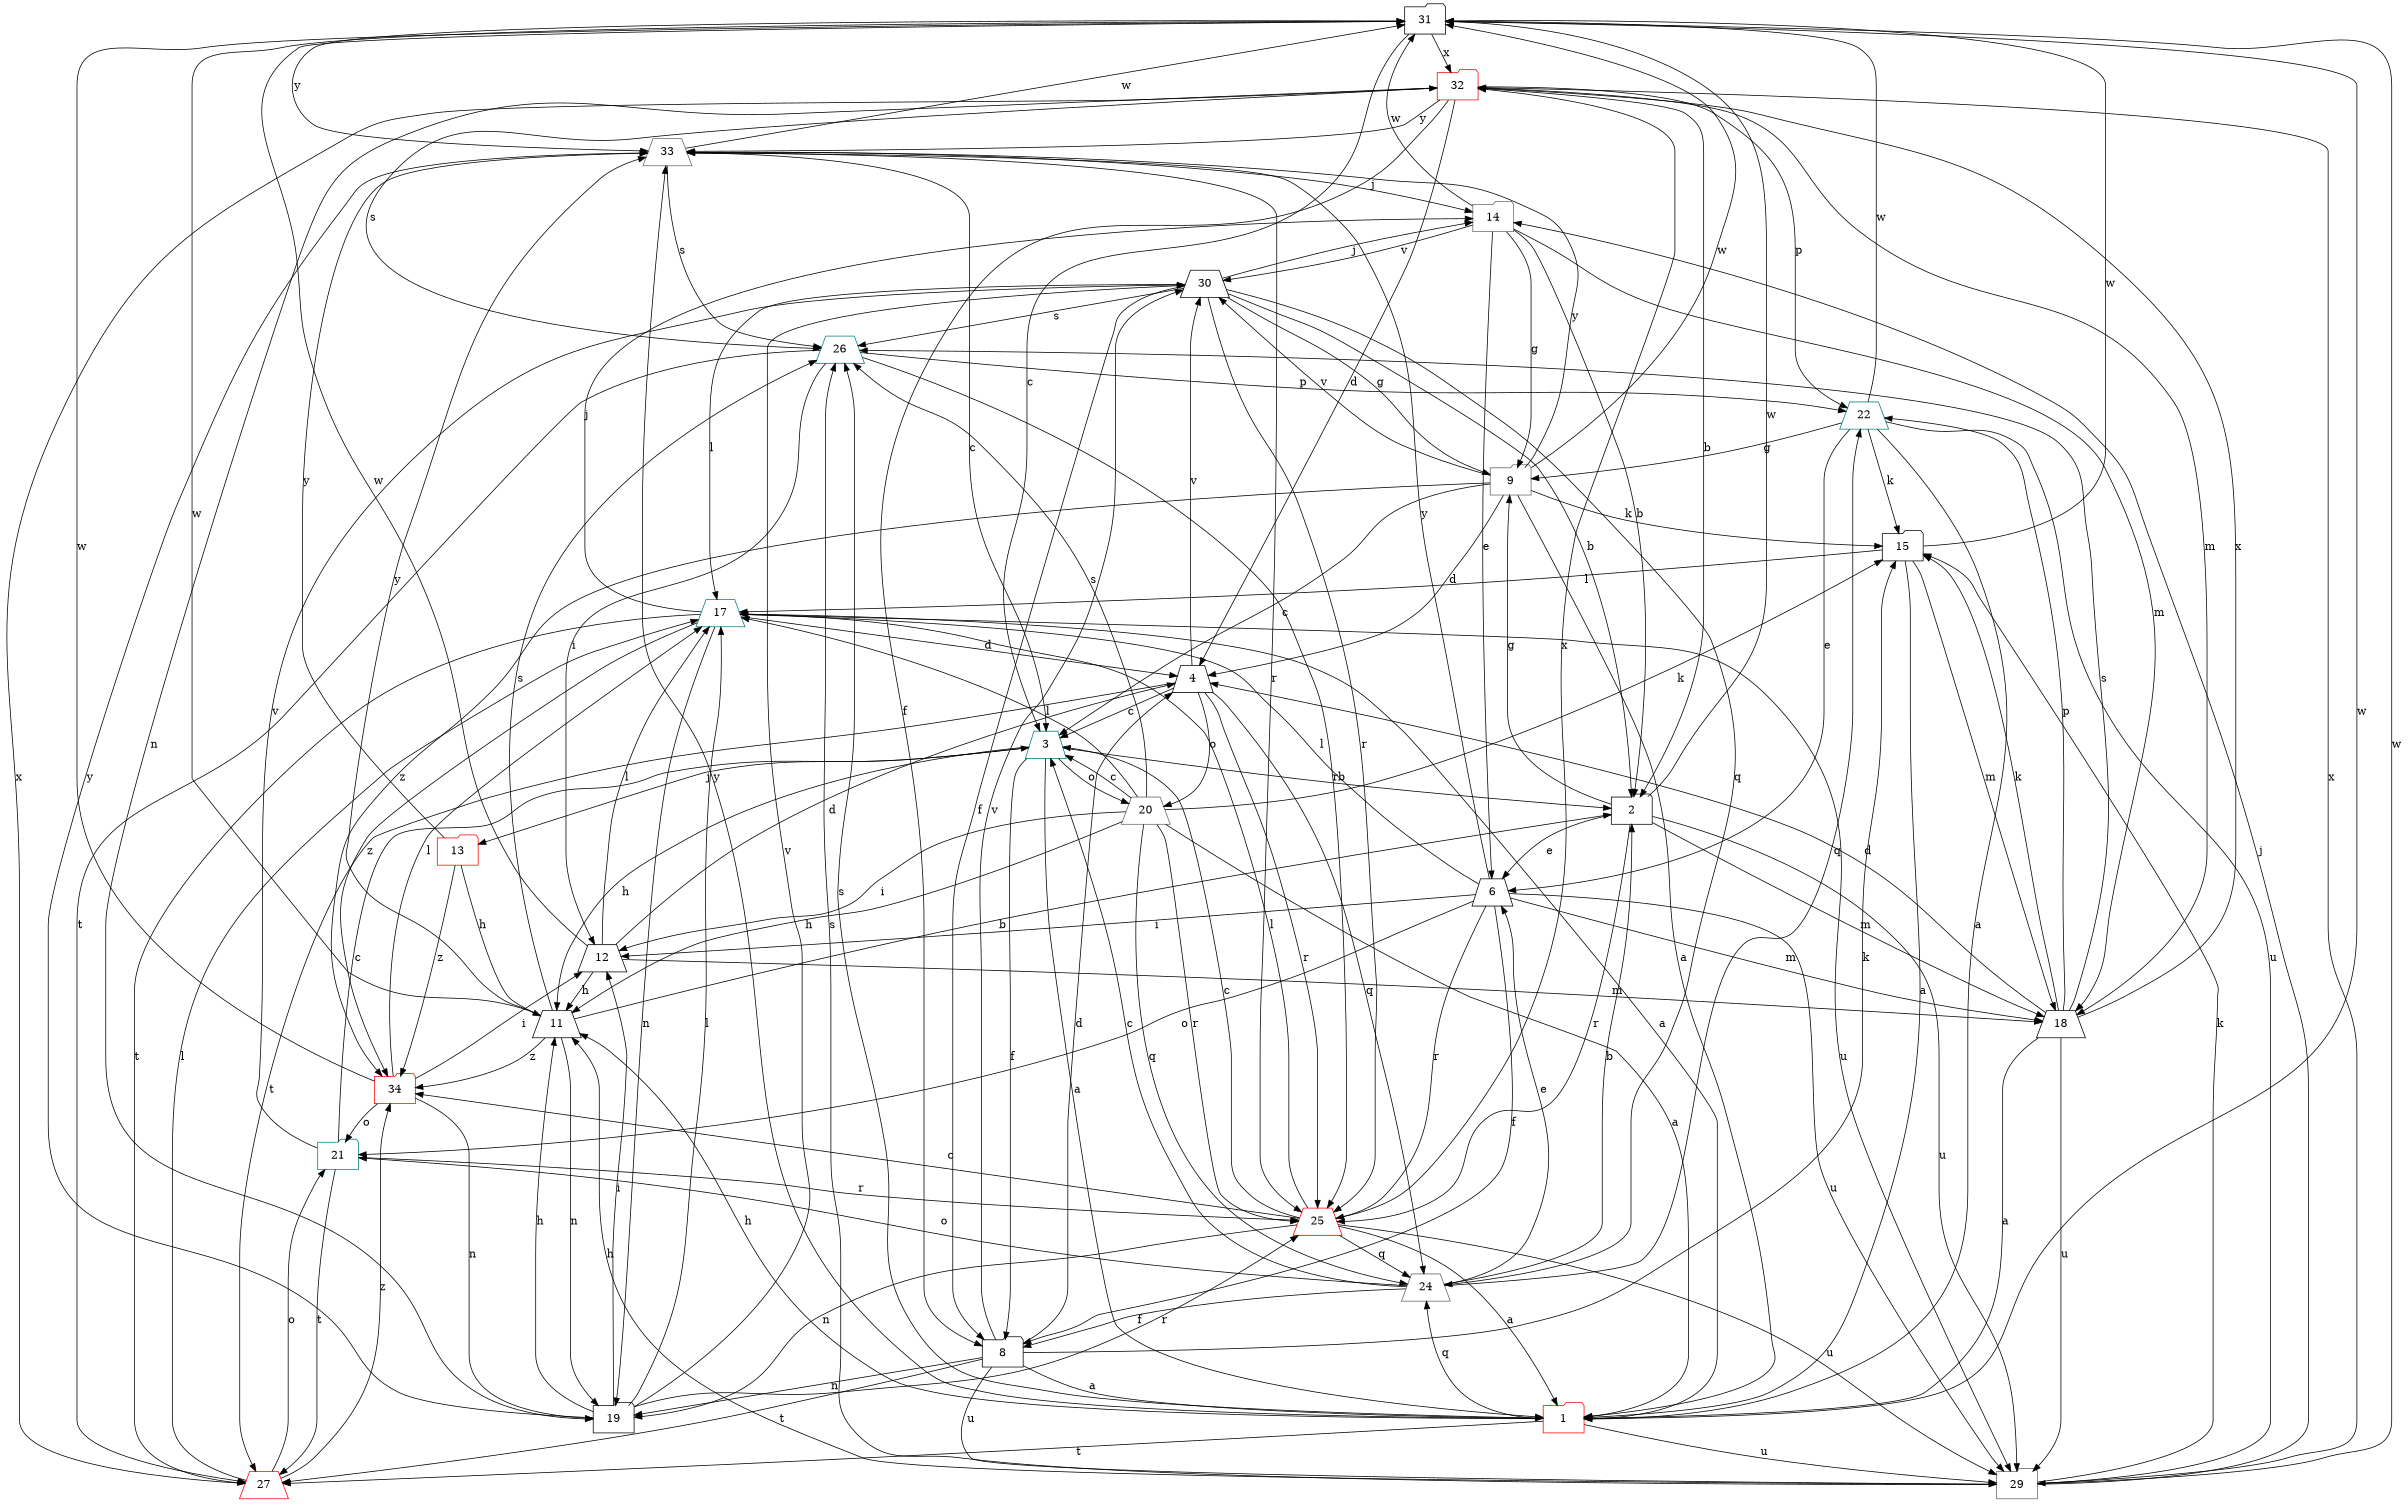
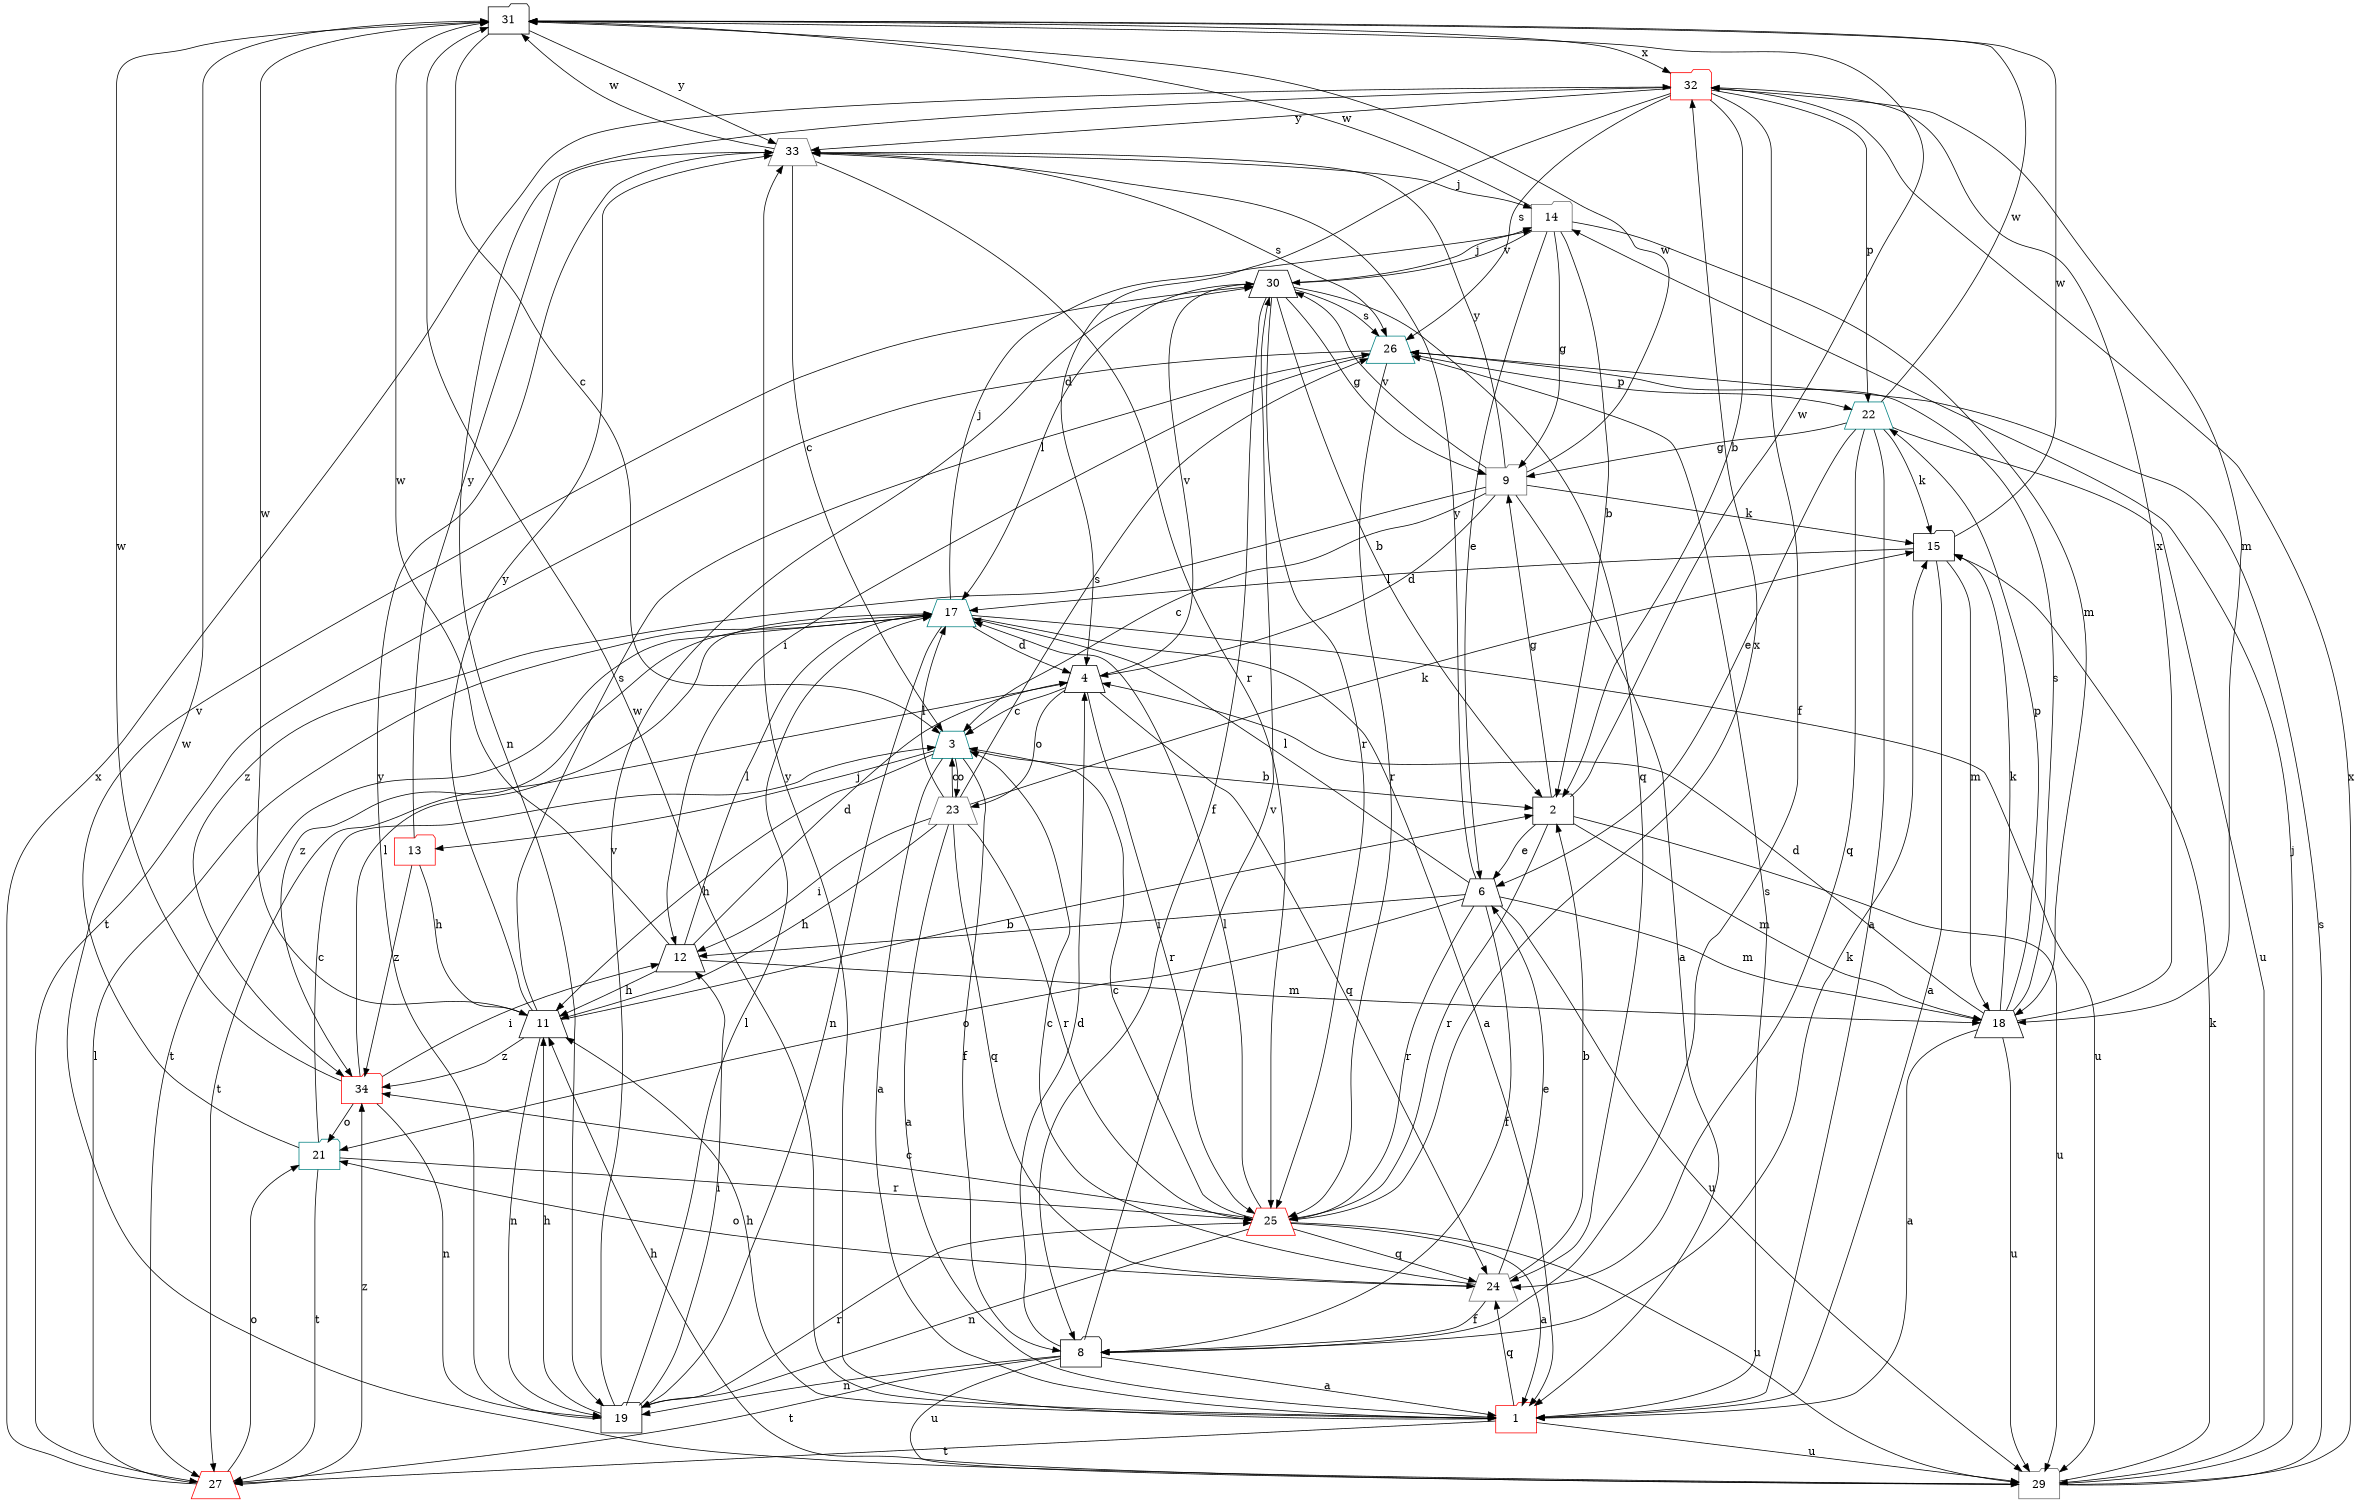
node "20": label "20" -> "23"
edge "24" -> "22": reversed
